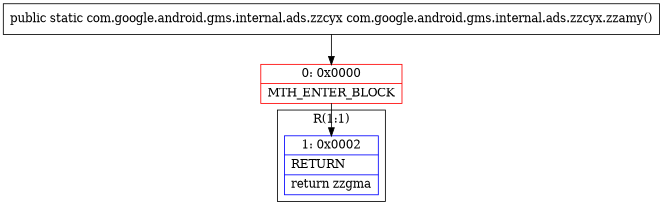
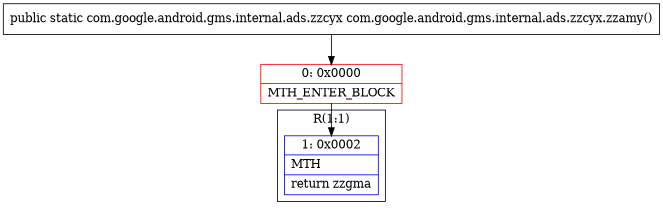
node "1: 0x0002": text "RETURN" -> "MTH"
